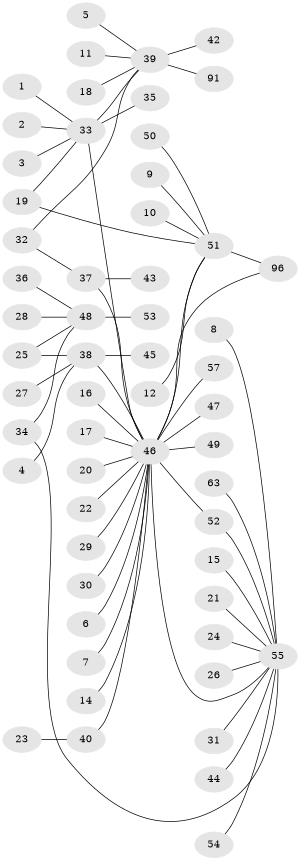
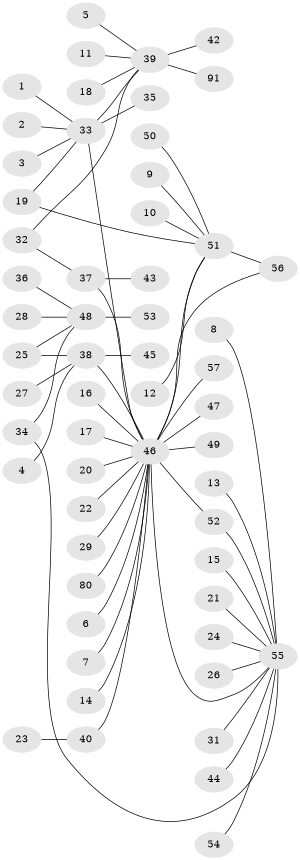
node "96": label "96" -> "56"
node "63": label "63" -> "13"
node "30": label "30" -> "80"
